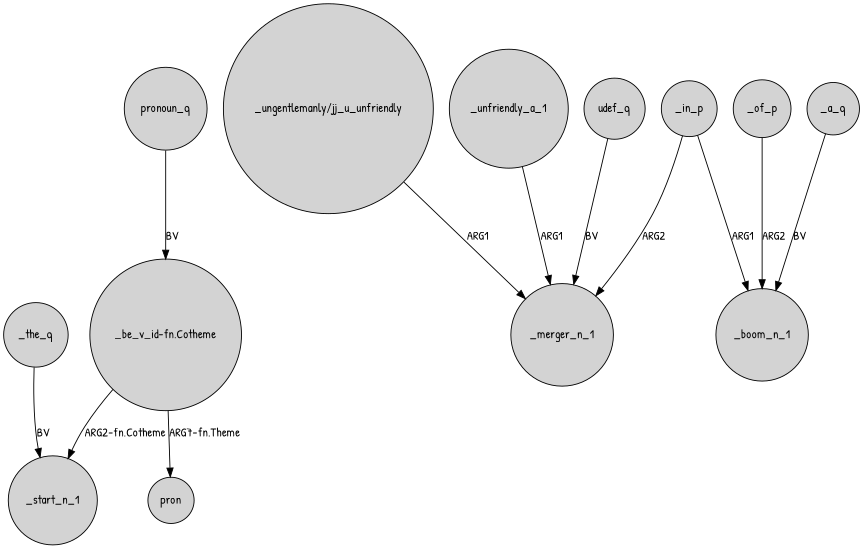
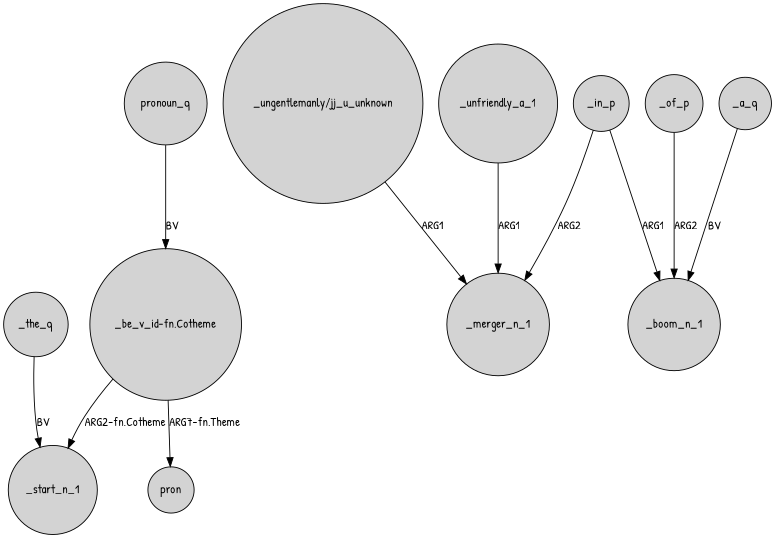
node "_ungentlemanly/jj_u_unfriendly": label "_ungentlemanly/jj_u_unfriendly" -> "_ungentlemanly/jj_u_unknown"
node "udef_q": removed
